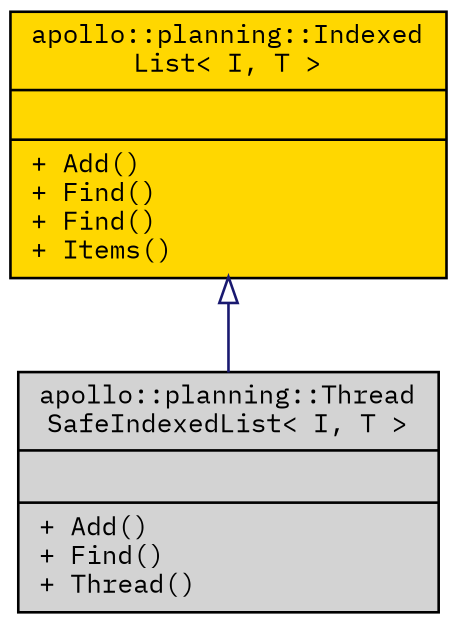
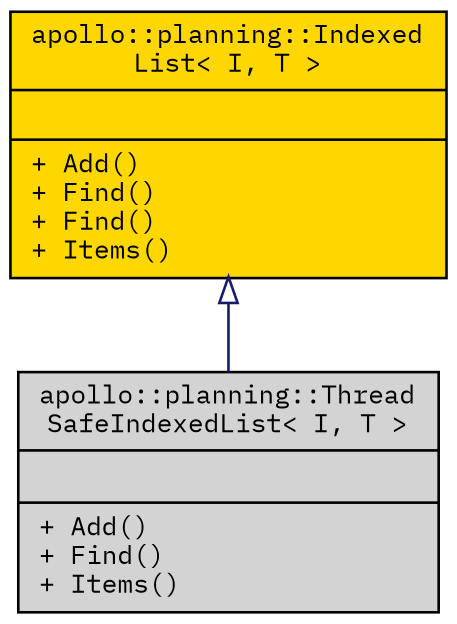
node "apollo::planning::Thread": text "+ Thread()" -> "+ Items()"
